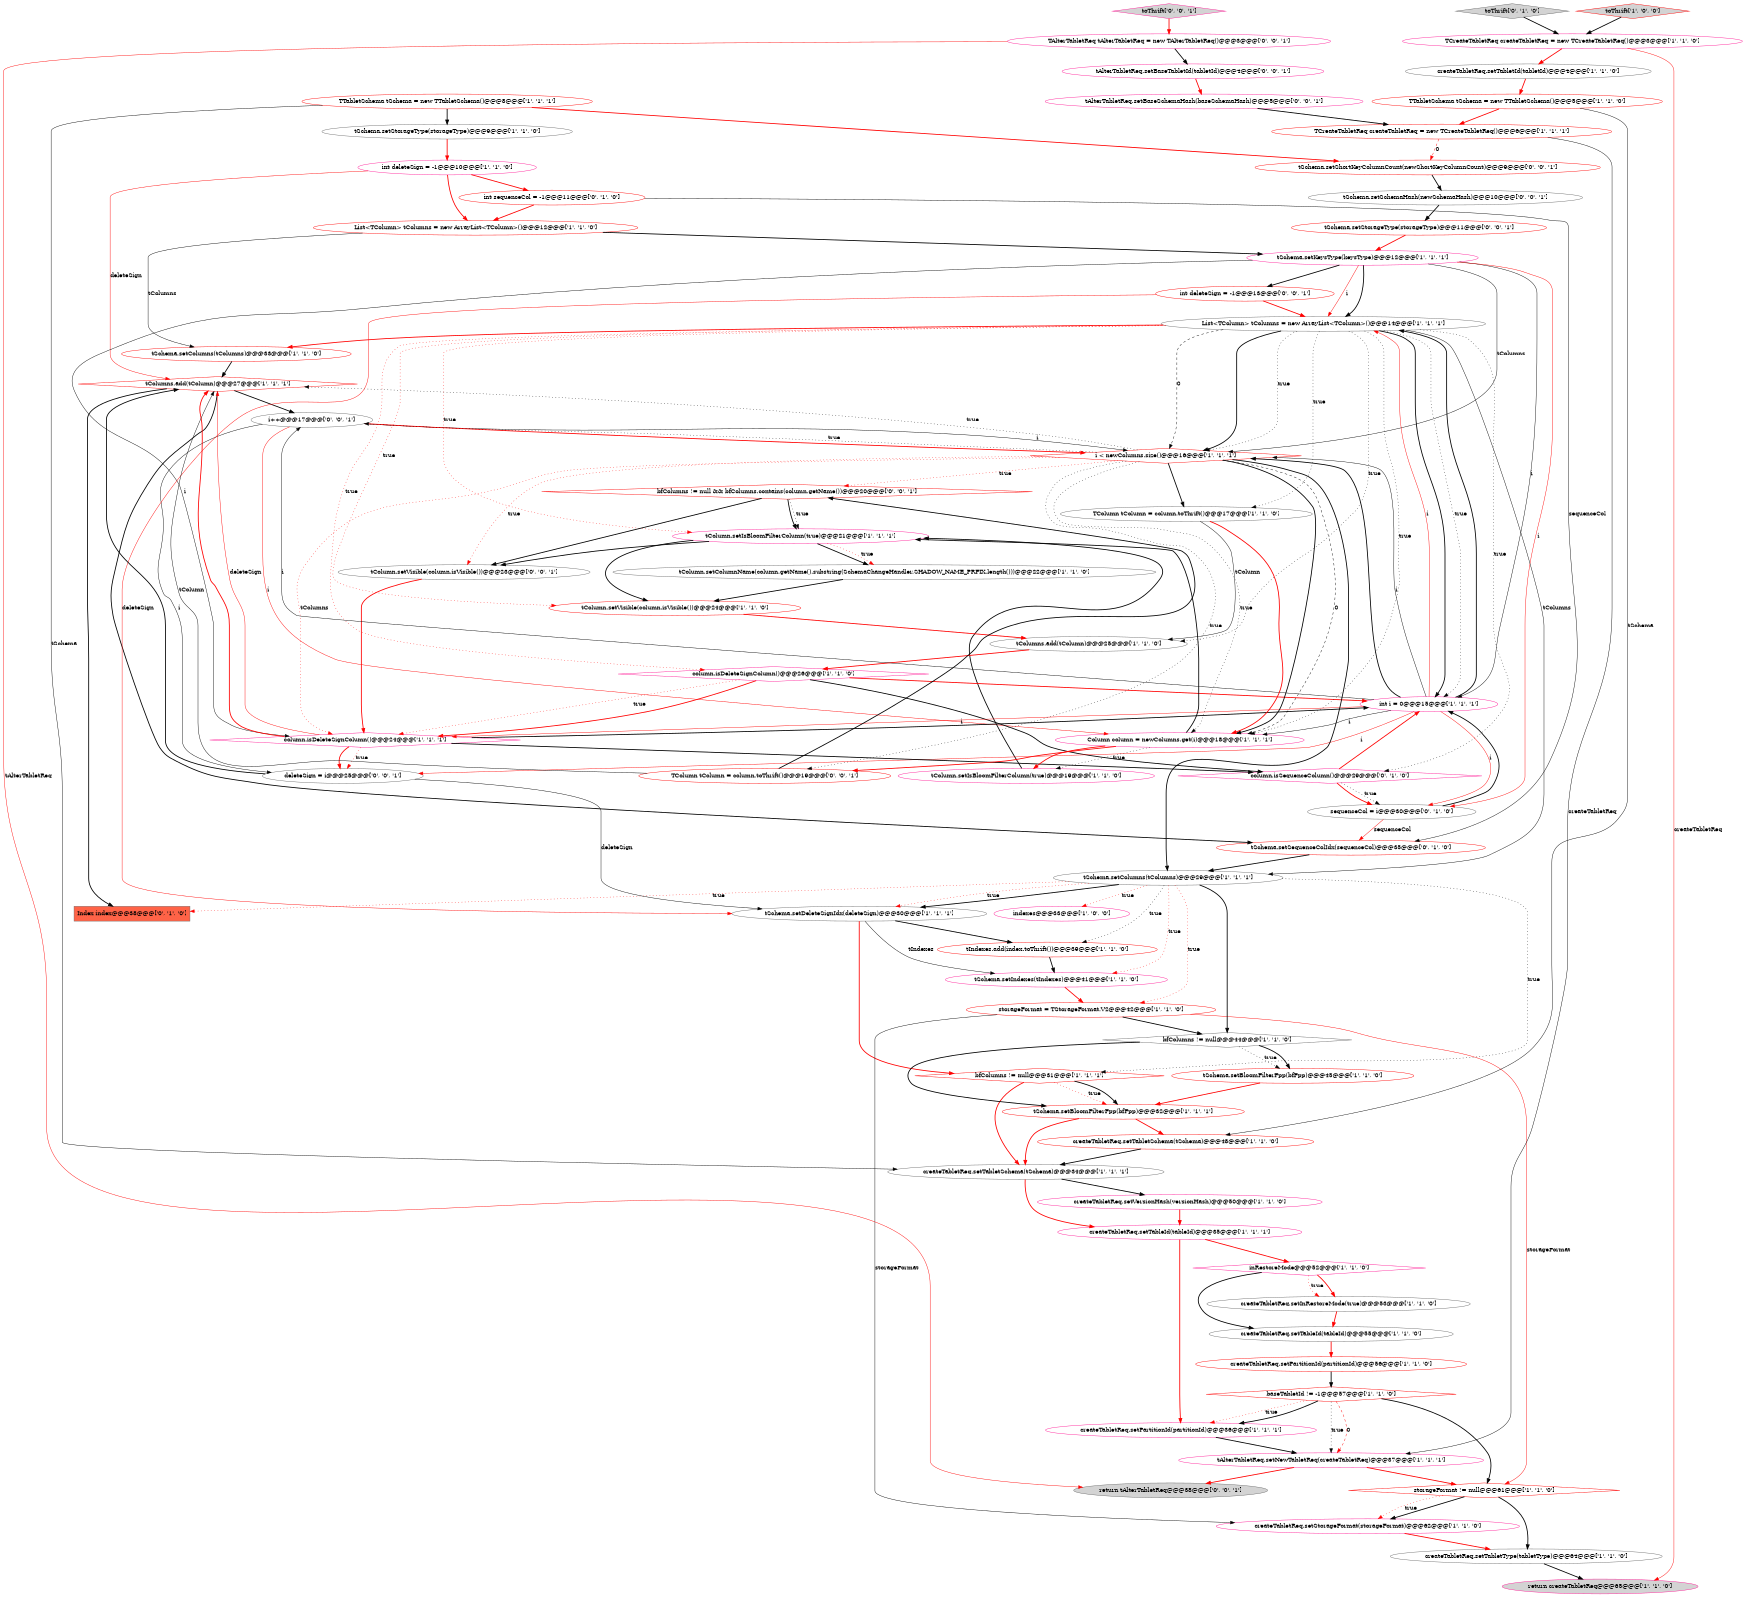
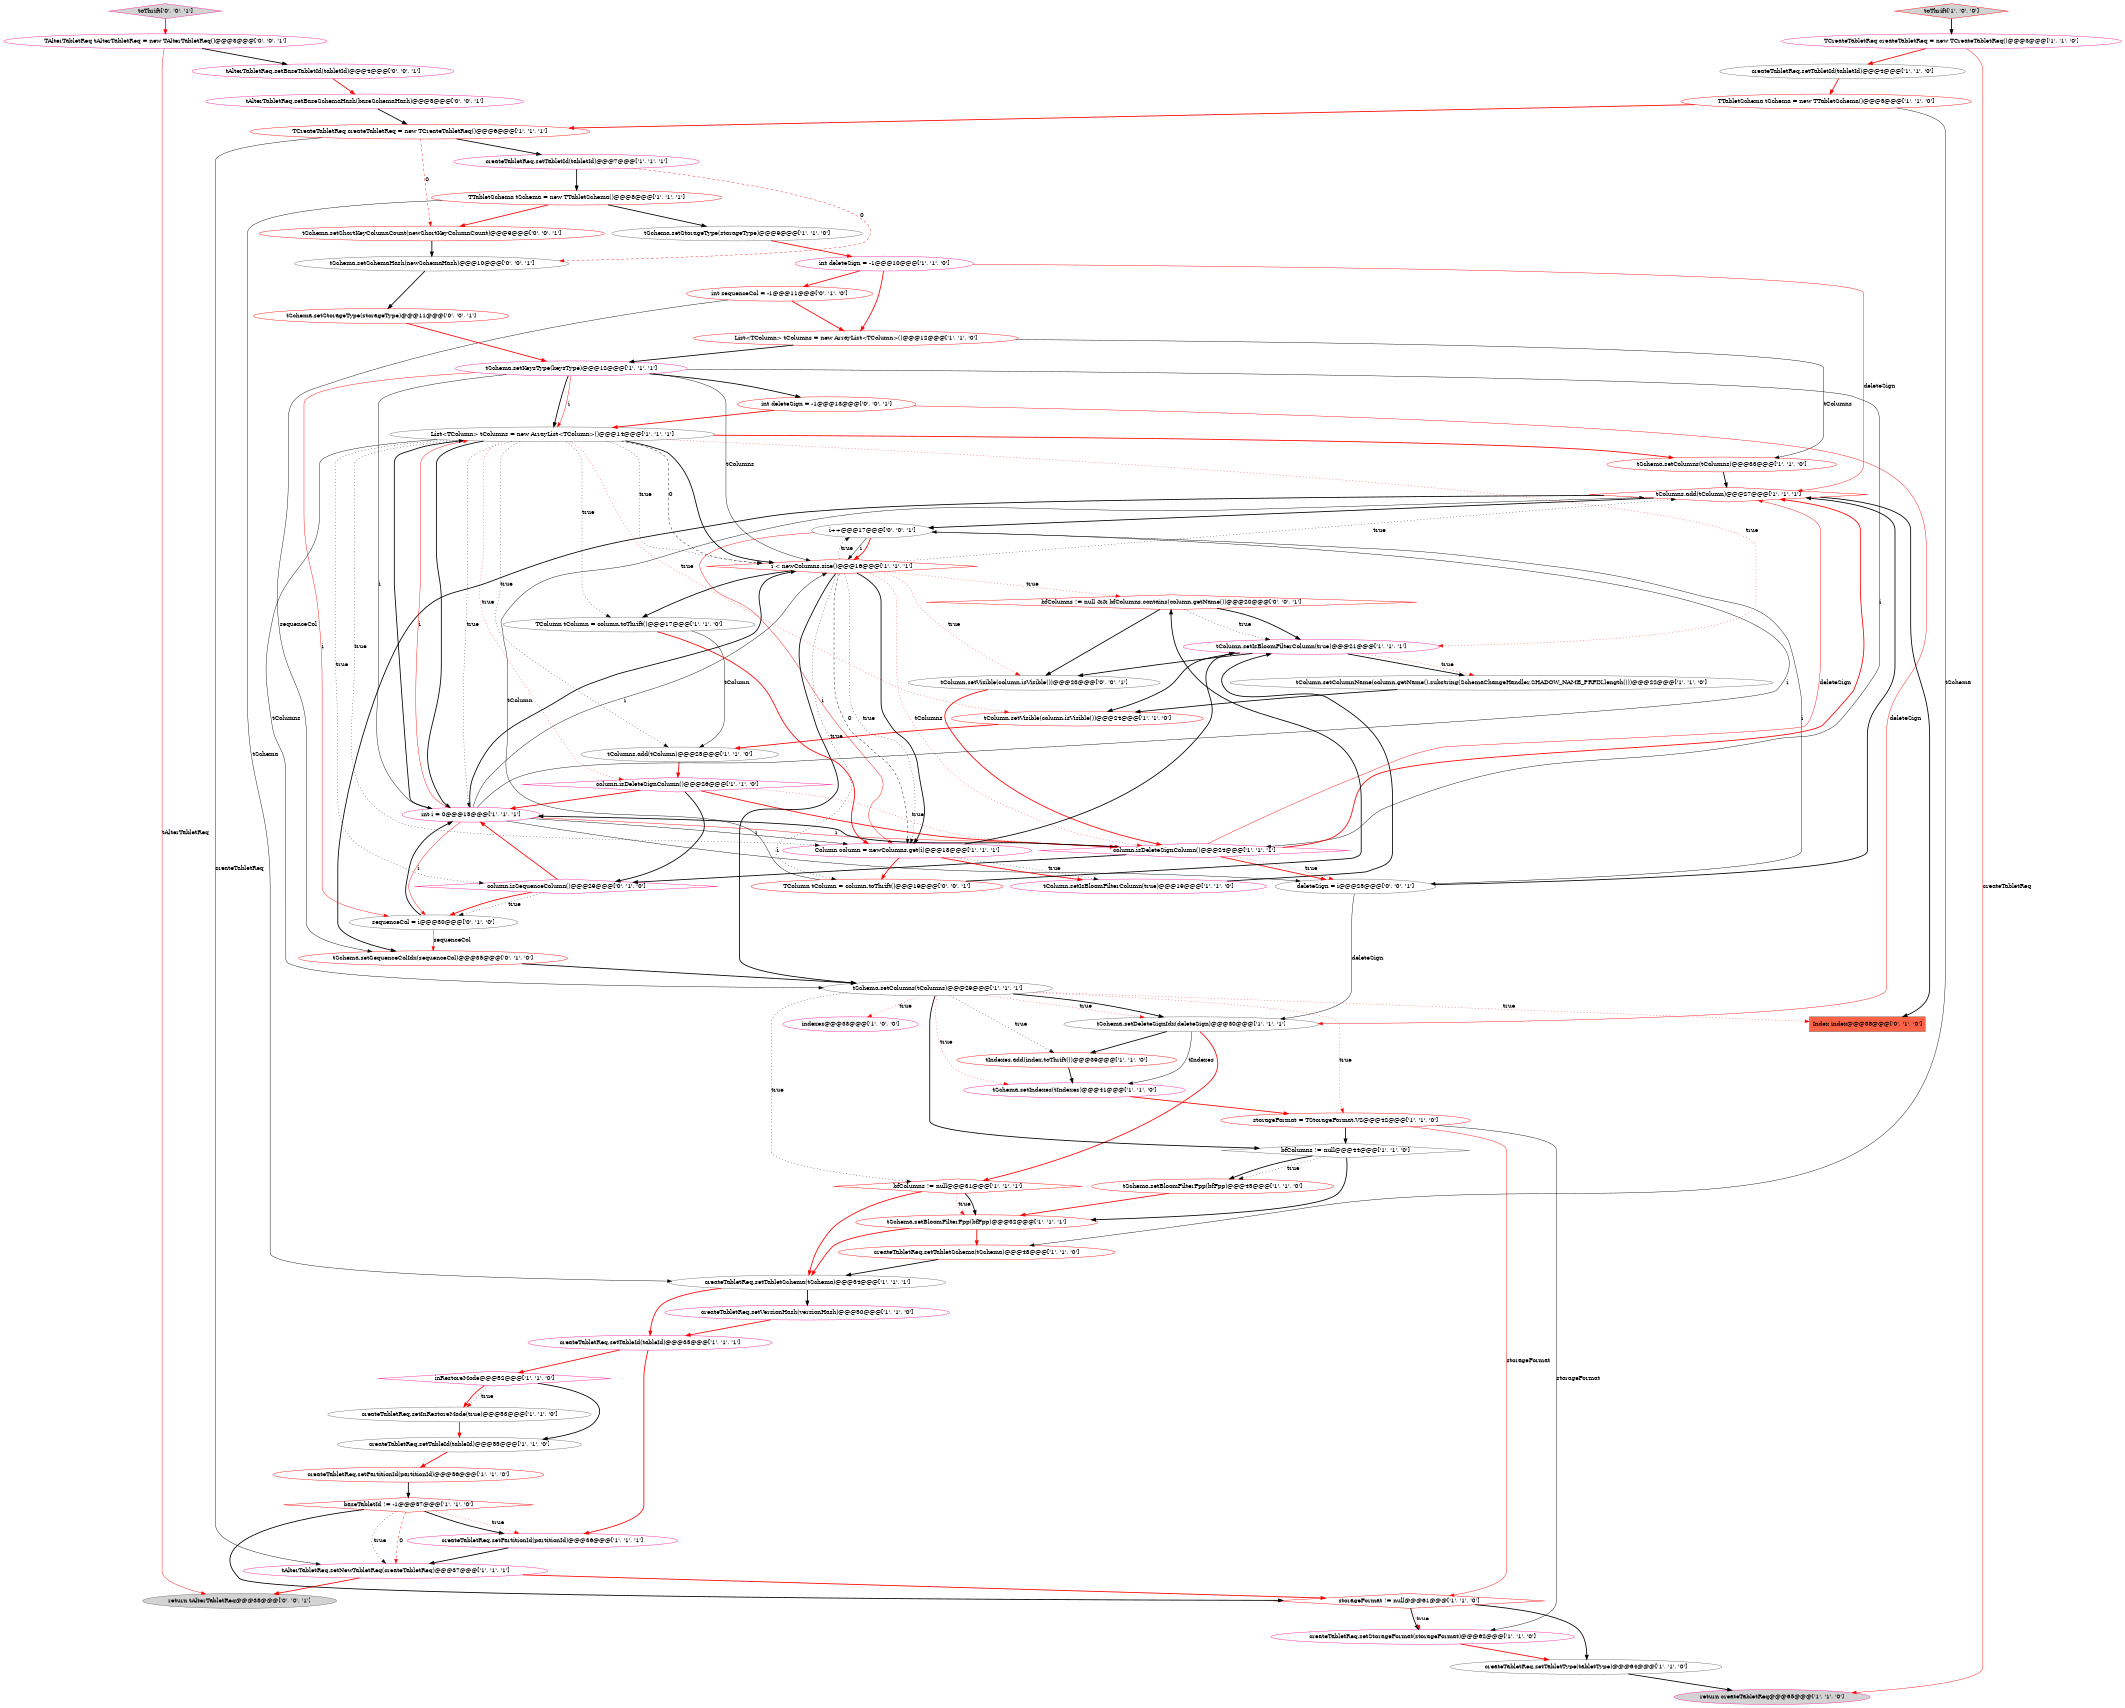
node "toThrift['0', '1', '0']": removed
node "createTabletReq.setTabletId(tabletId)@@@7@@@['1', '1', '1']": added
edge "int i = 0@@@15@@@['1', '1', '1']" -> "deleteSign = i@@@25@@@['0', '0', '1']": color red -> black
